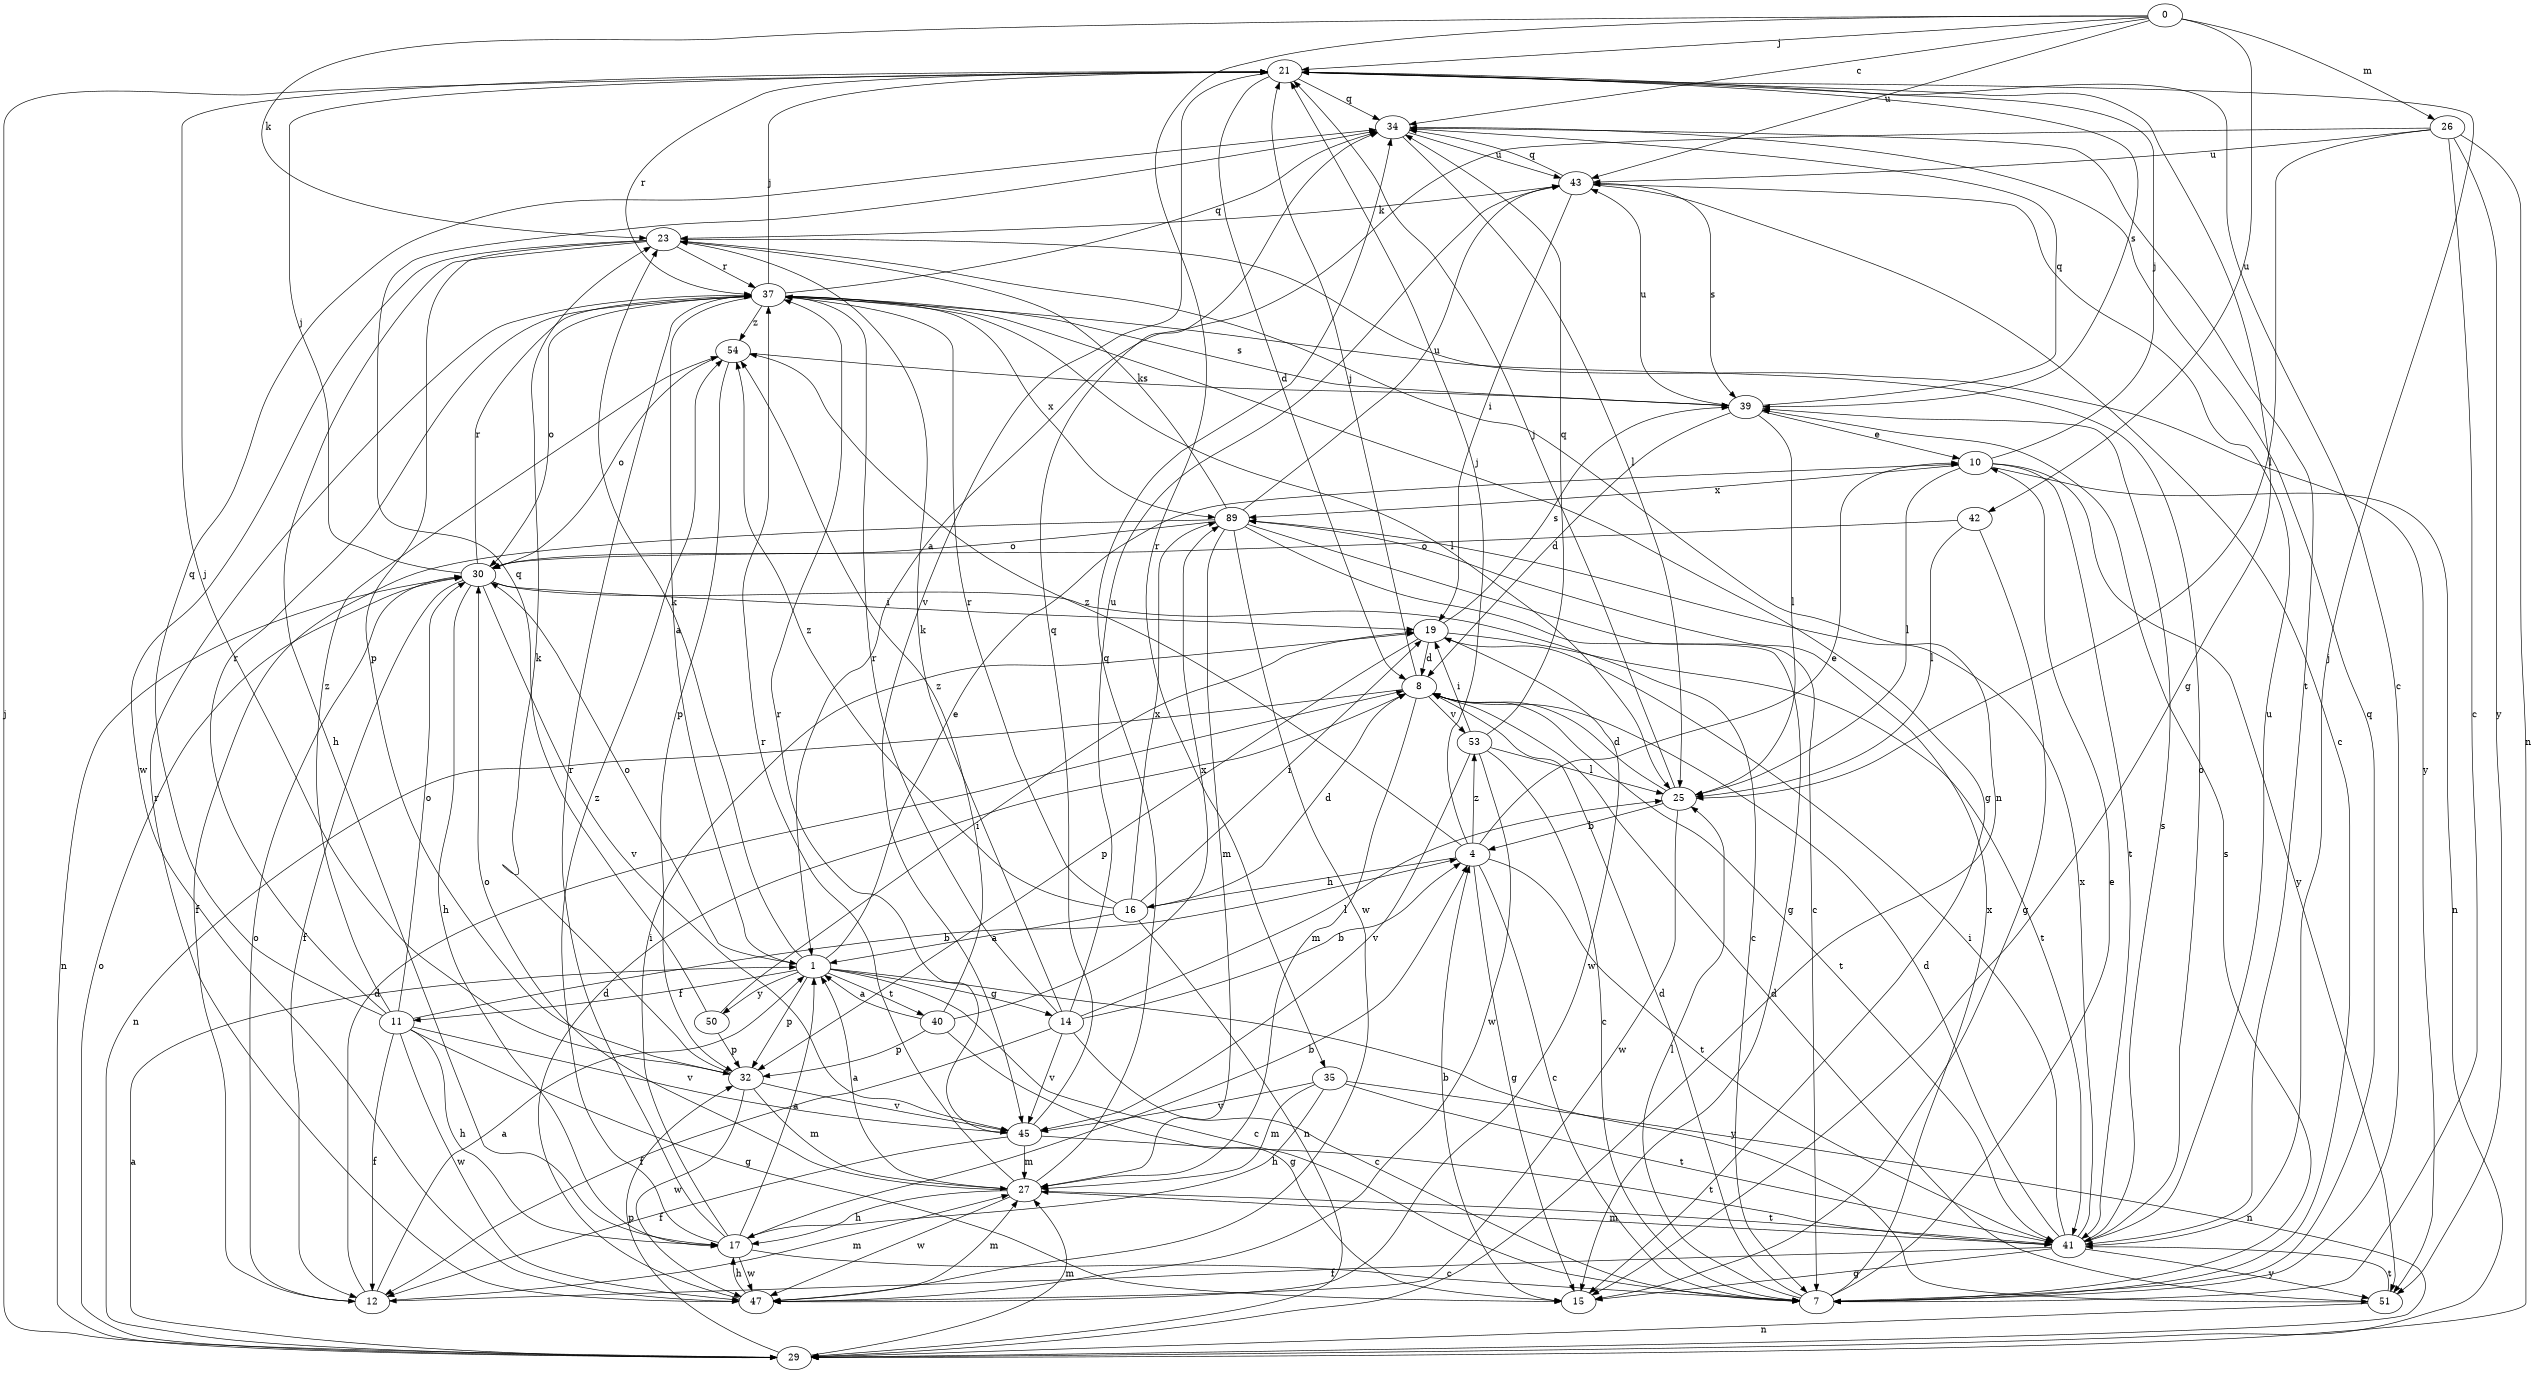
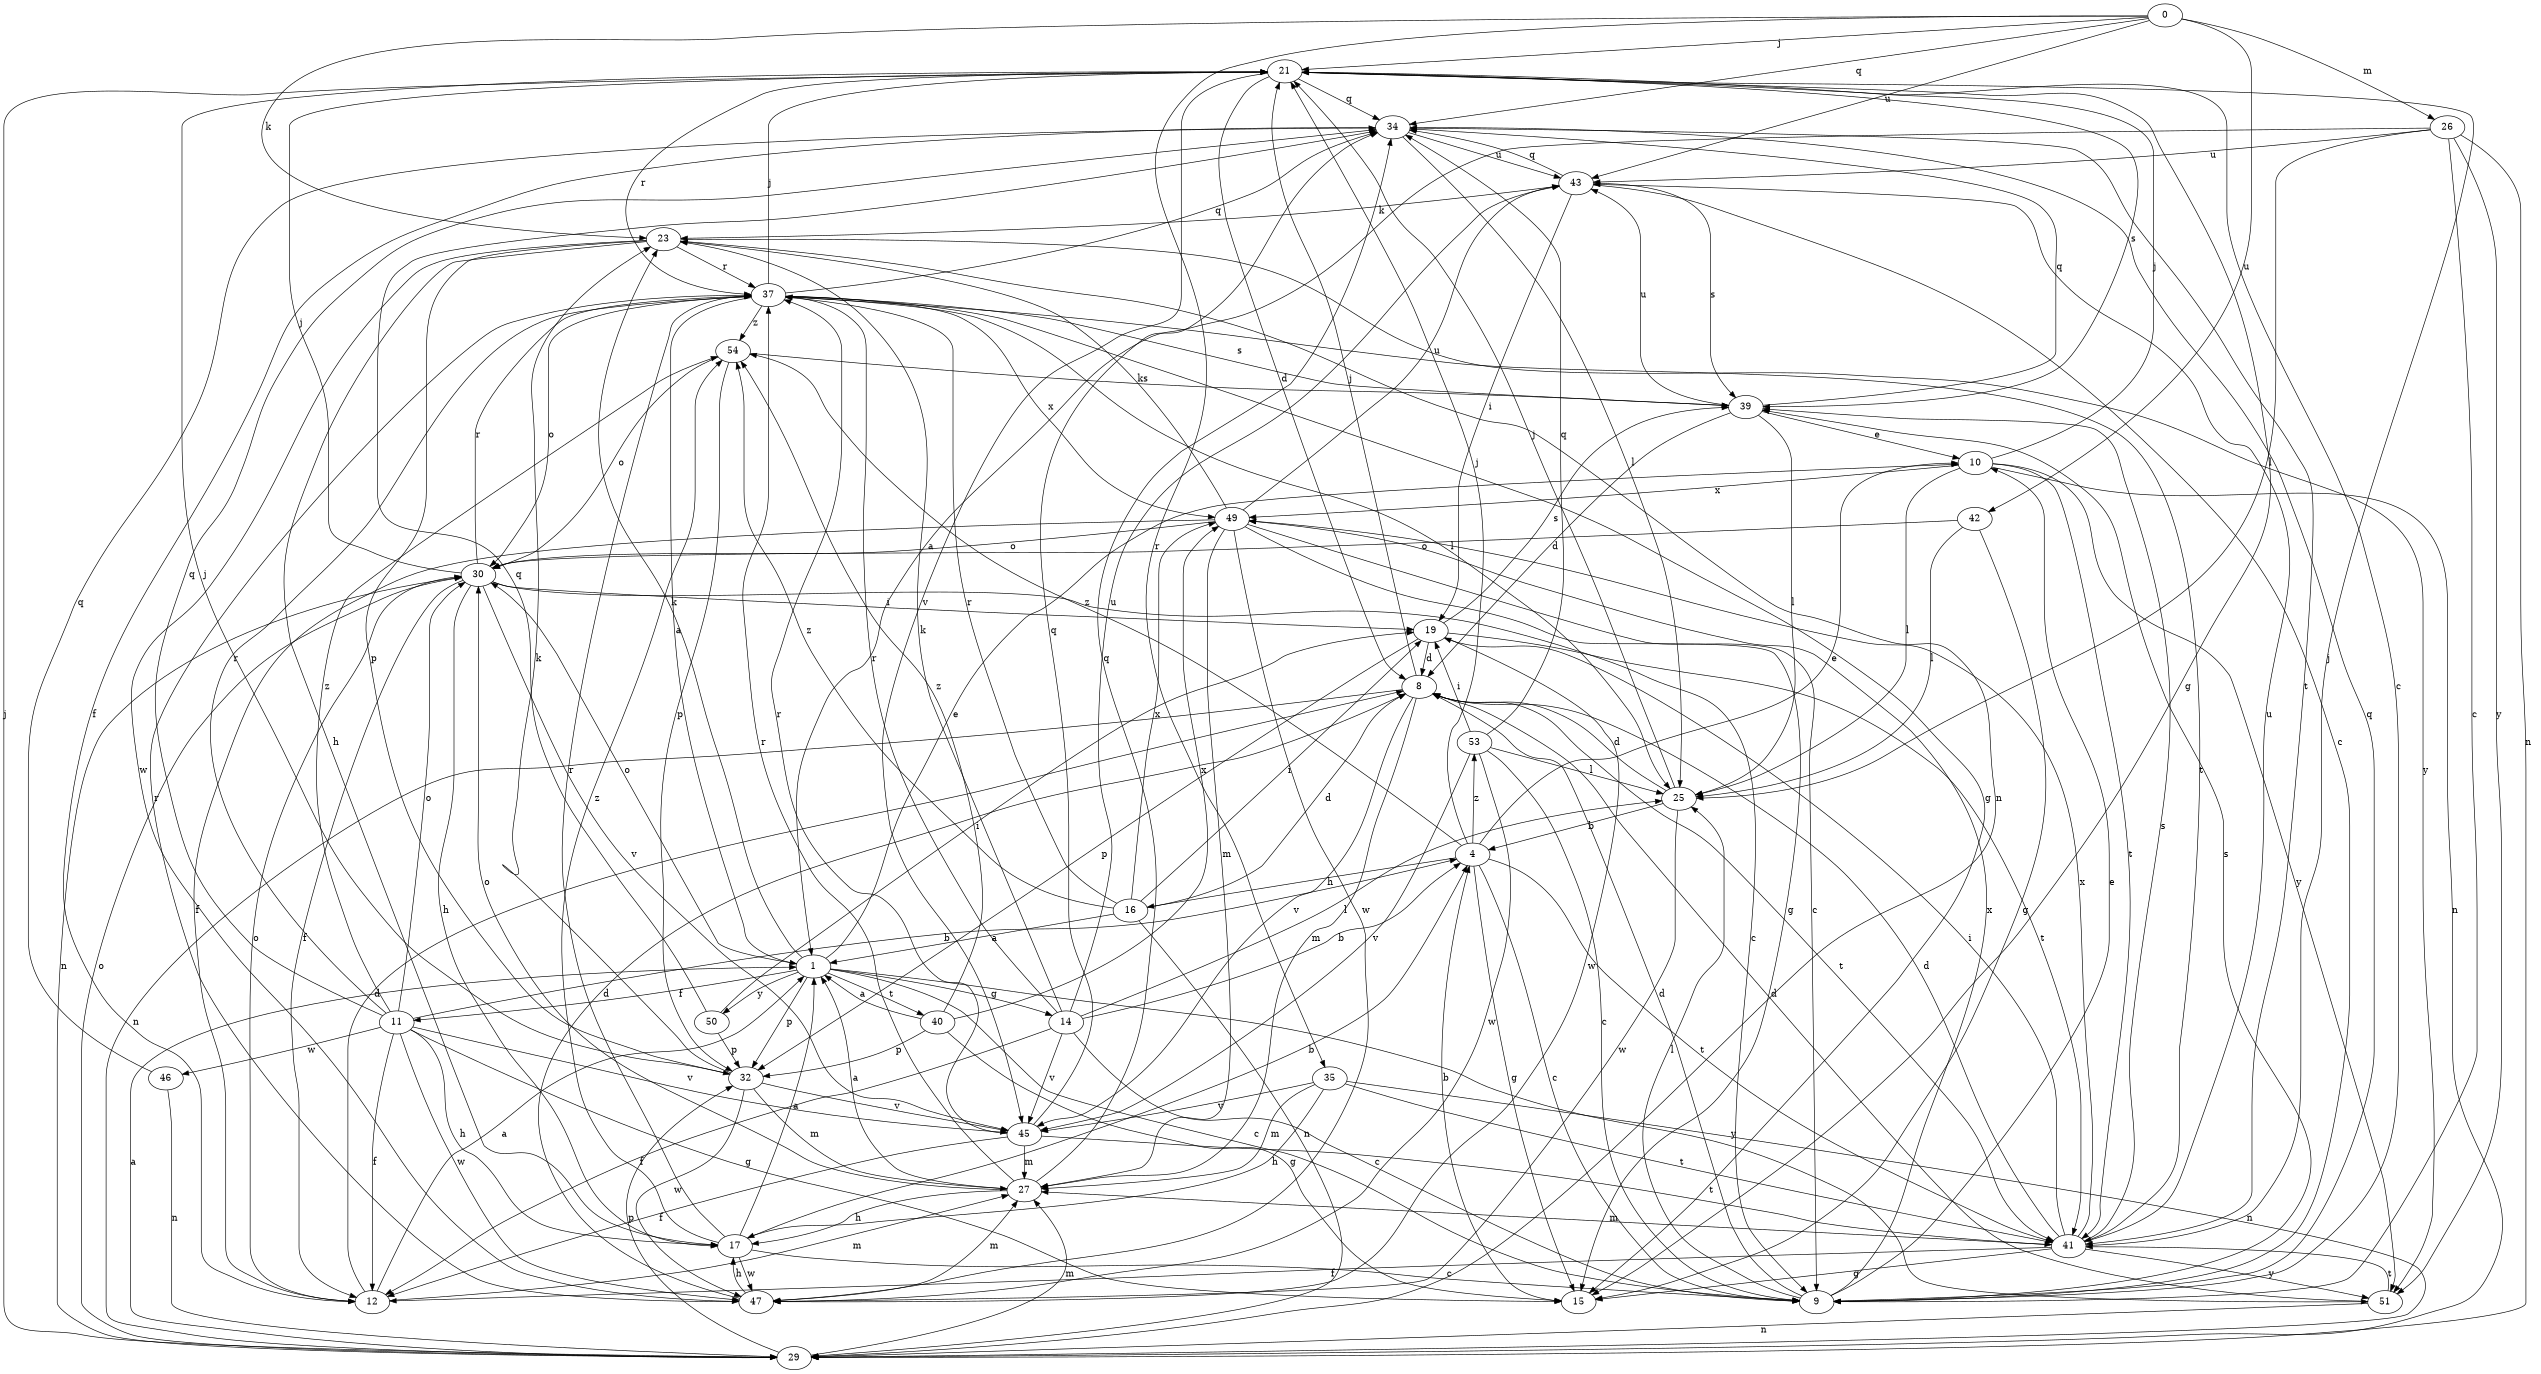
edge "0" -> "34": label "c" -> "q"
edge "34" -> "12": added, label "f"
node "89": label "89" -> "49"
edge "8" -> "53": now "8" -> "45"
edge "17" -> "19": removed, label "i"
edge "37" -> "41": label "o" -> "t"
node "46": added
edge "27" -> "41": removed, label "t"
edge "27" -> "47": removed, label "w"
node "7": label "7" -> "9"
